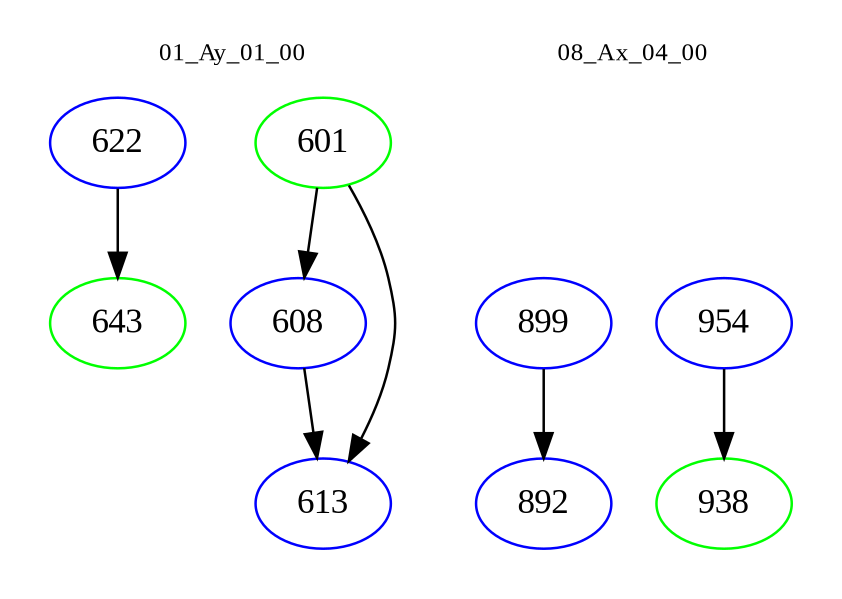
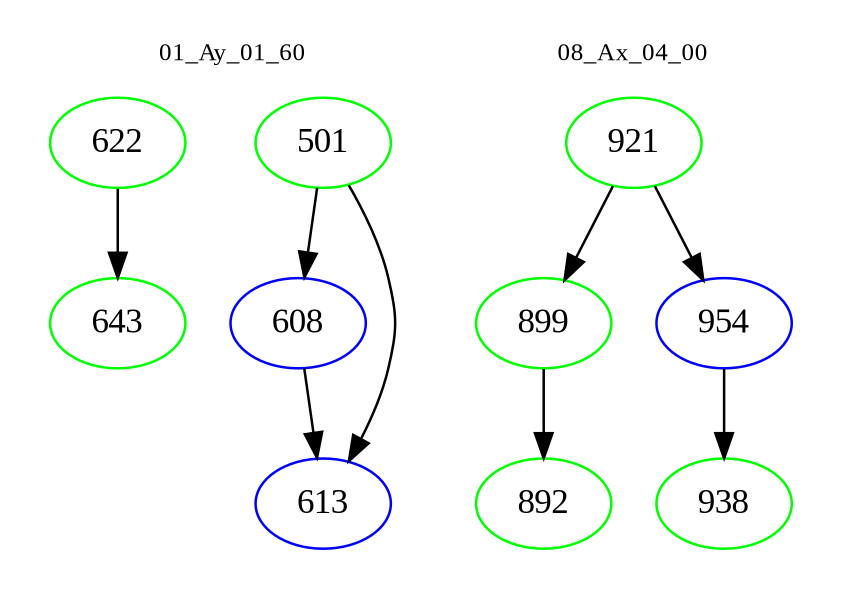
cluster "01_Ay_01_00": label "01_Ay_01_00" -> "01_Ay_01_60"
node "622": color blue -> green
node "601": label "601" -> "501"
node "921": added
node "899": color blue -> green
node "892": color blue -> green
